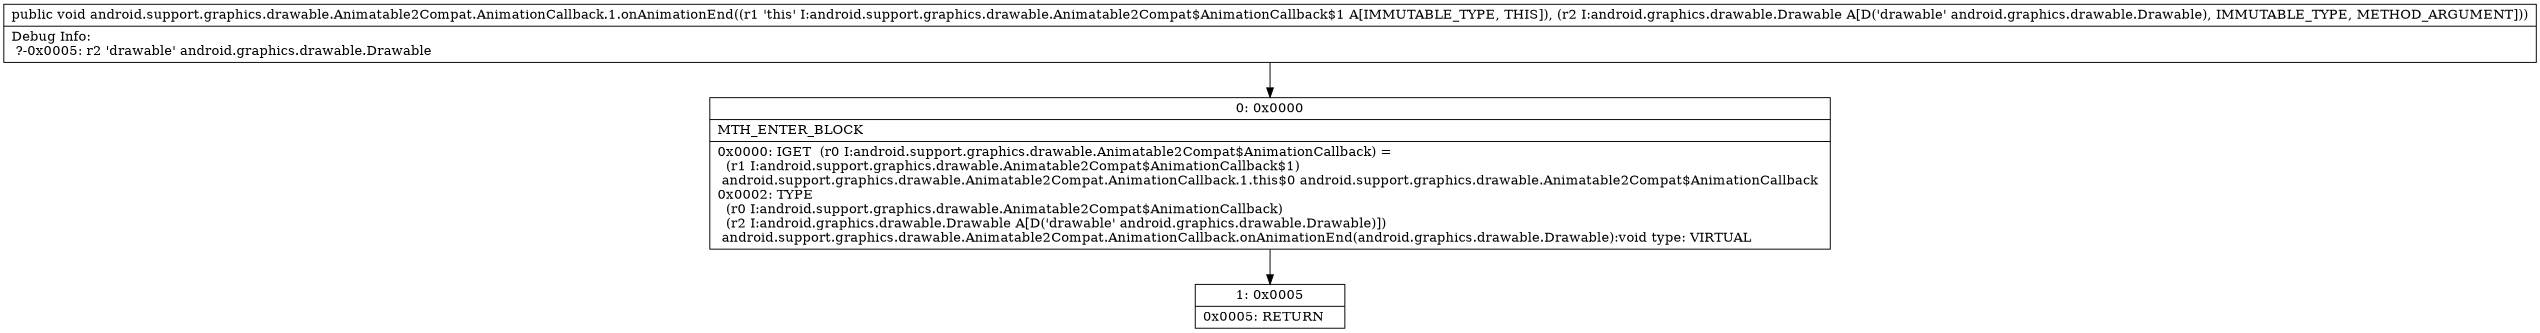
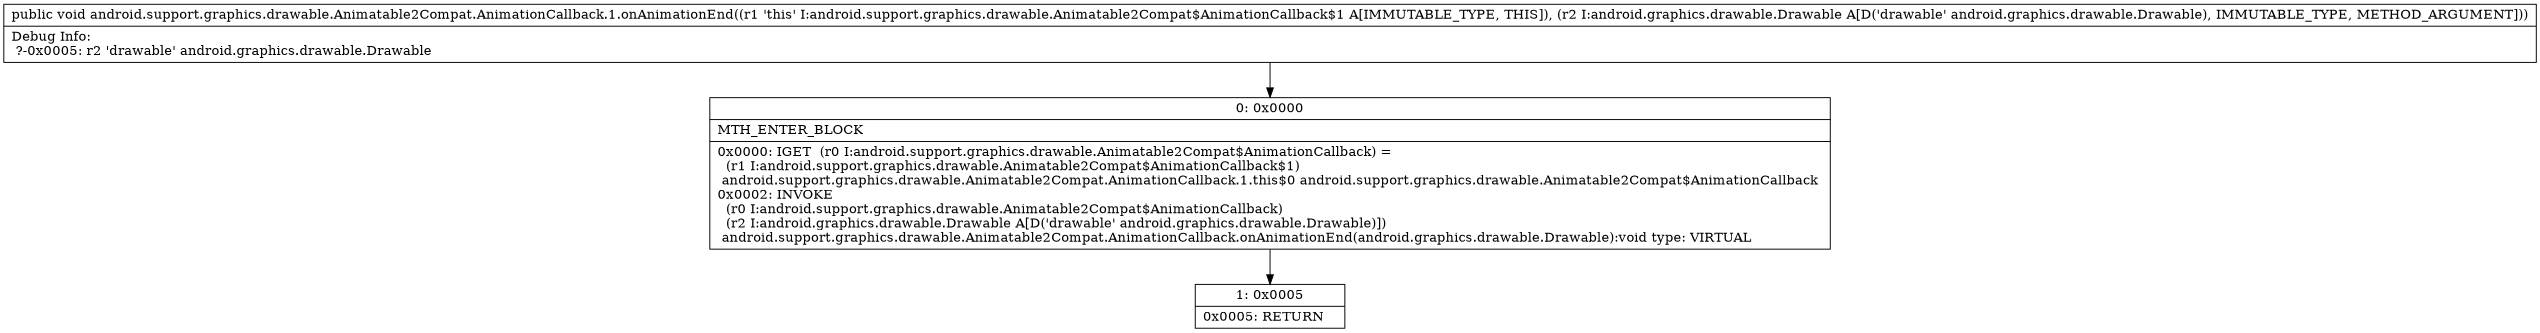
node "0: 0x0000": text "0x0002: TYPE" -> "0x0002: INVOKE"
